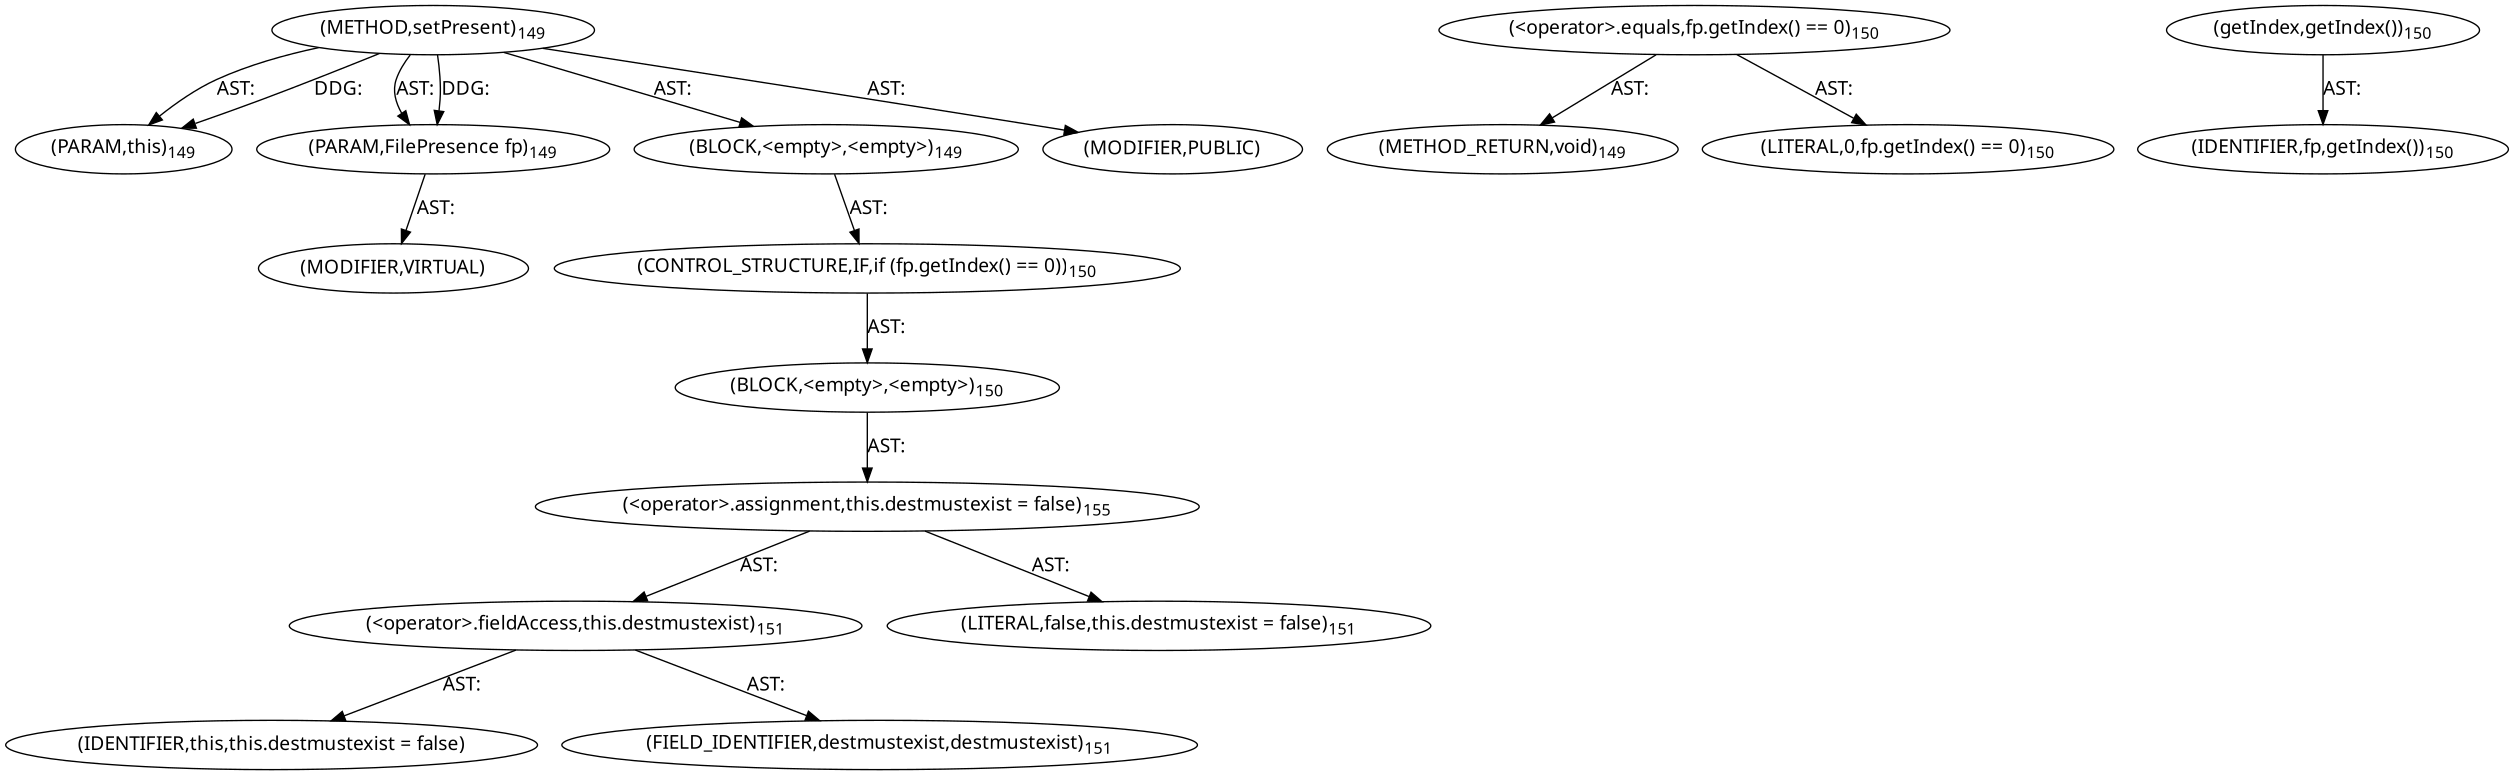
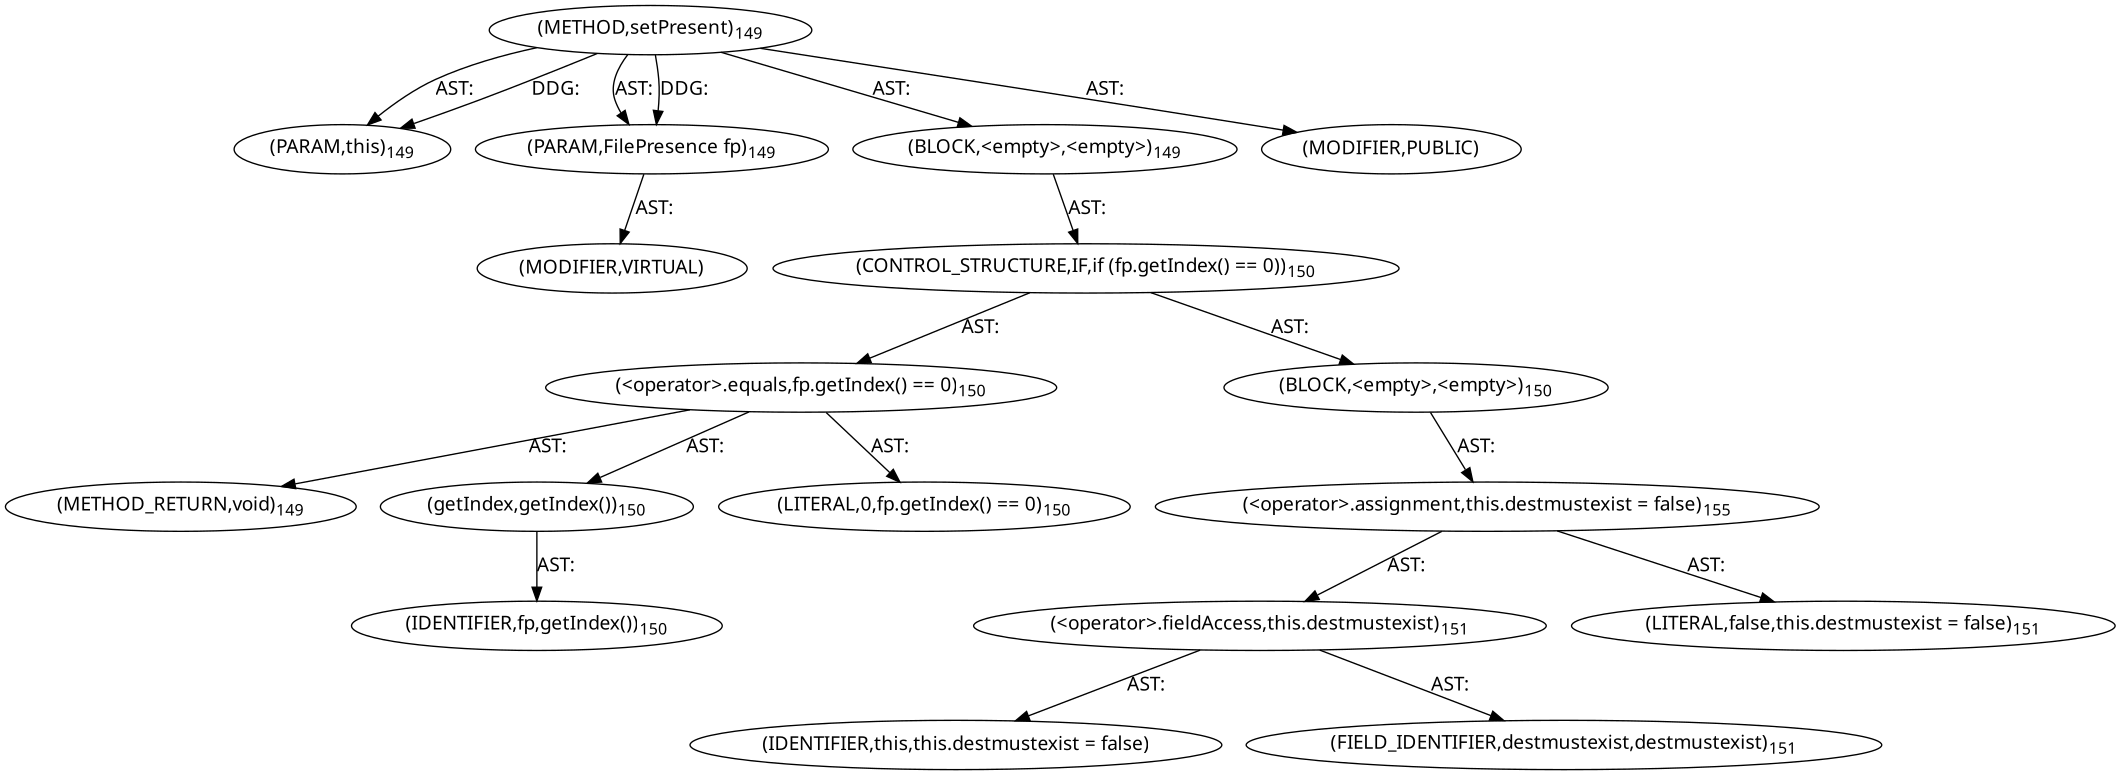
edge "(CONTROL_STRUCTURE,IF,if (fp.getIndex() == 0))" -> "(<operator>.equals,fp.getIndex() == 0)": added, label "AST:"
edge "(<operator>.equals,fp.getIndex() == 0)" -> "(getIndex,getIndex())": added, label "AST:"
